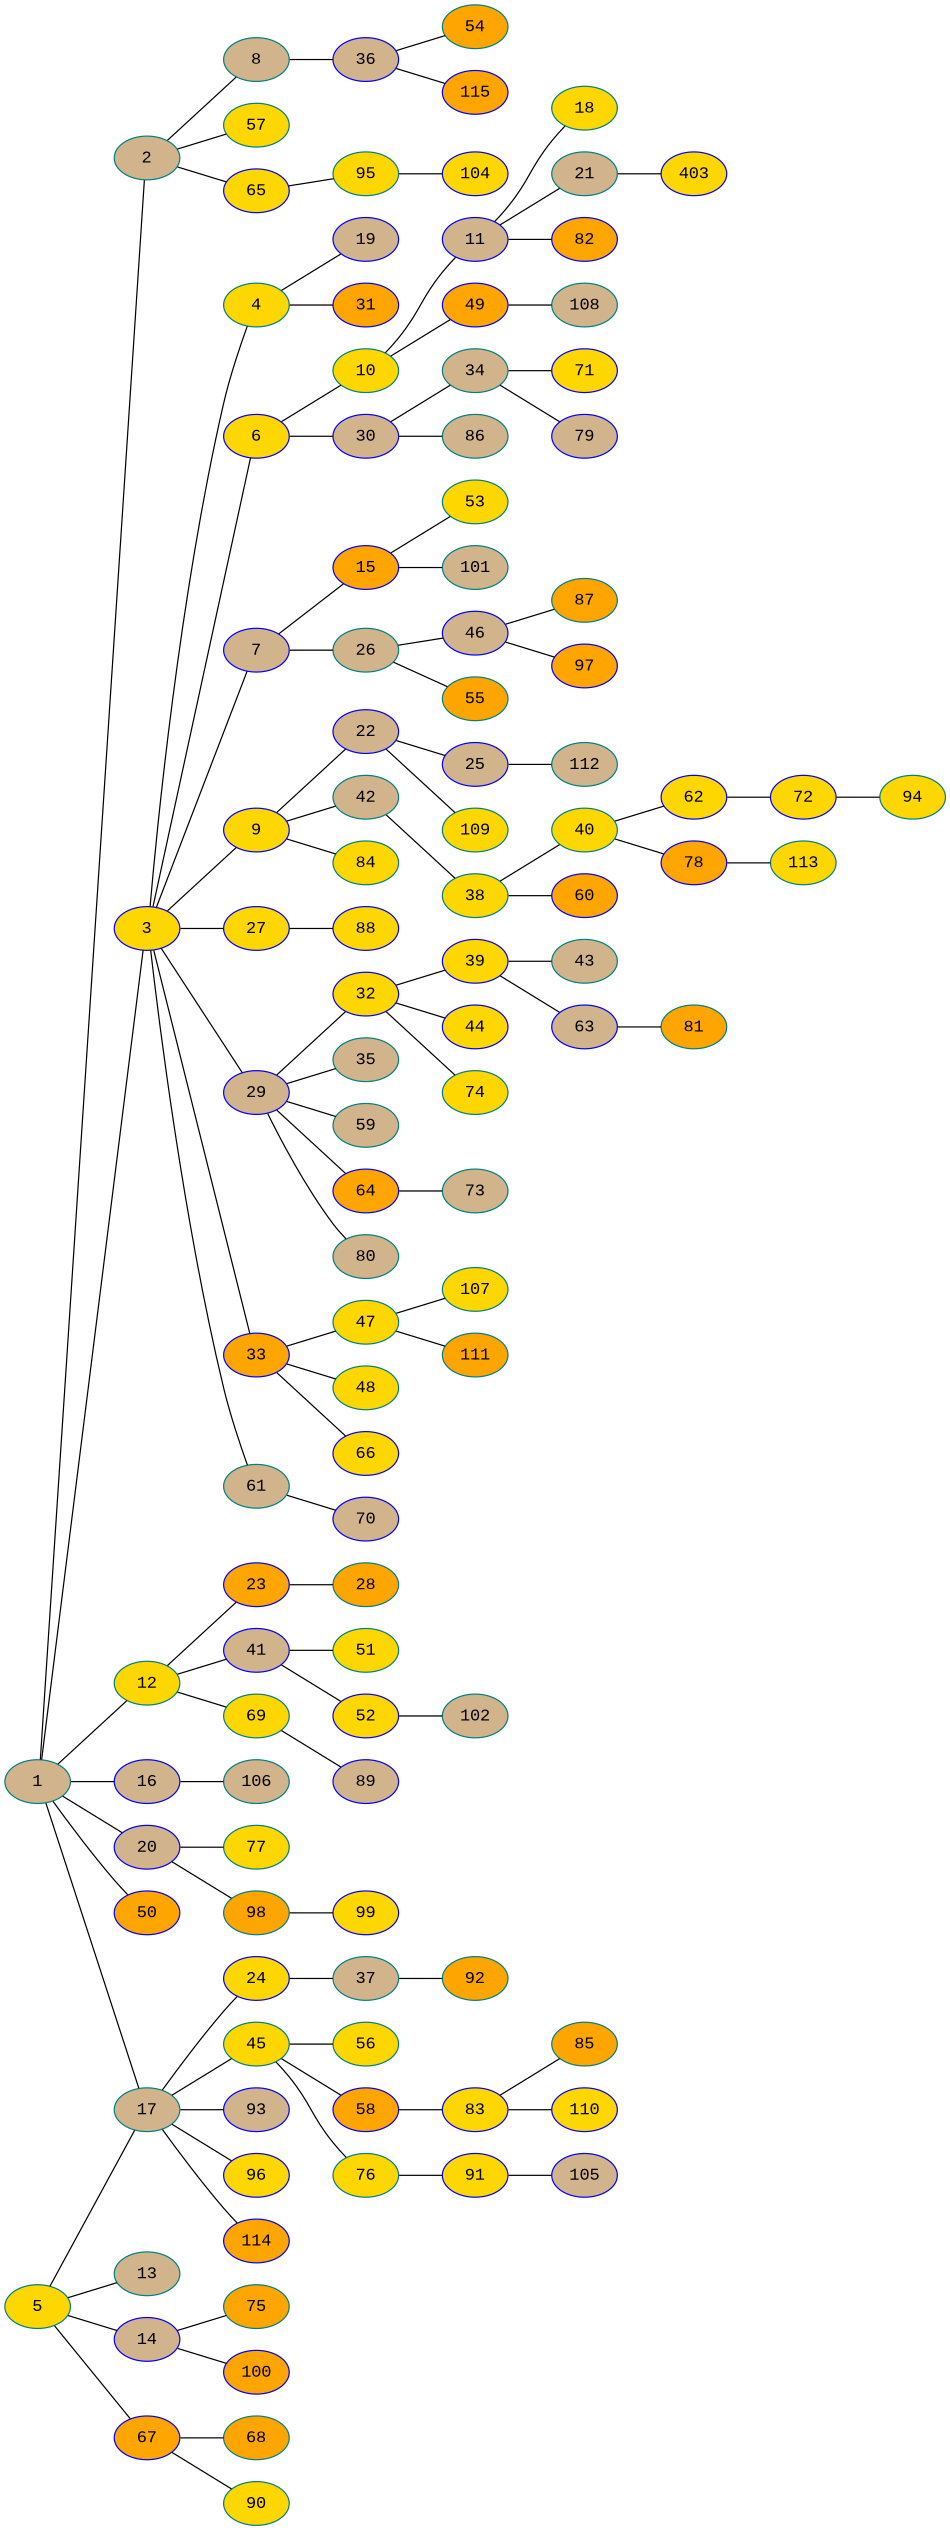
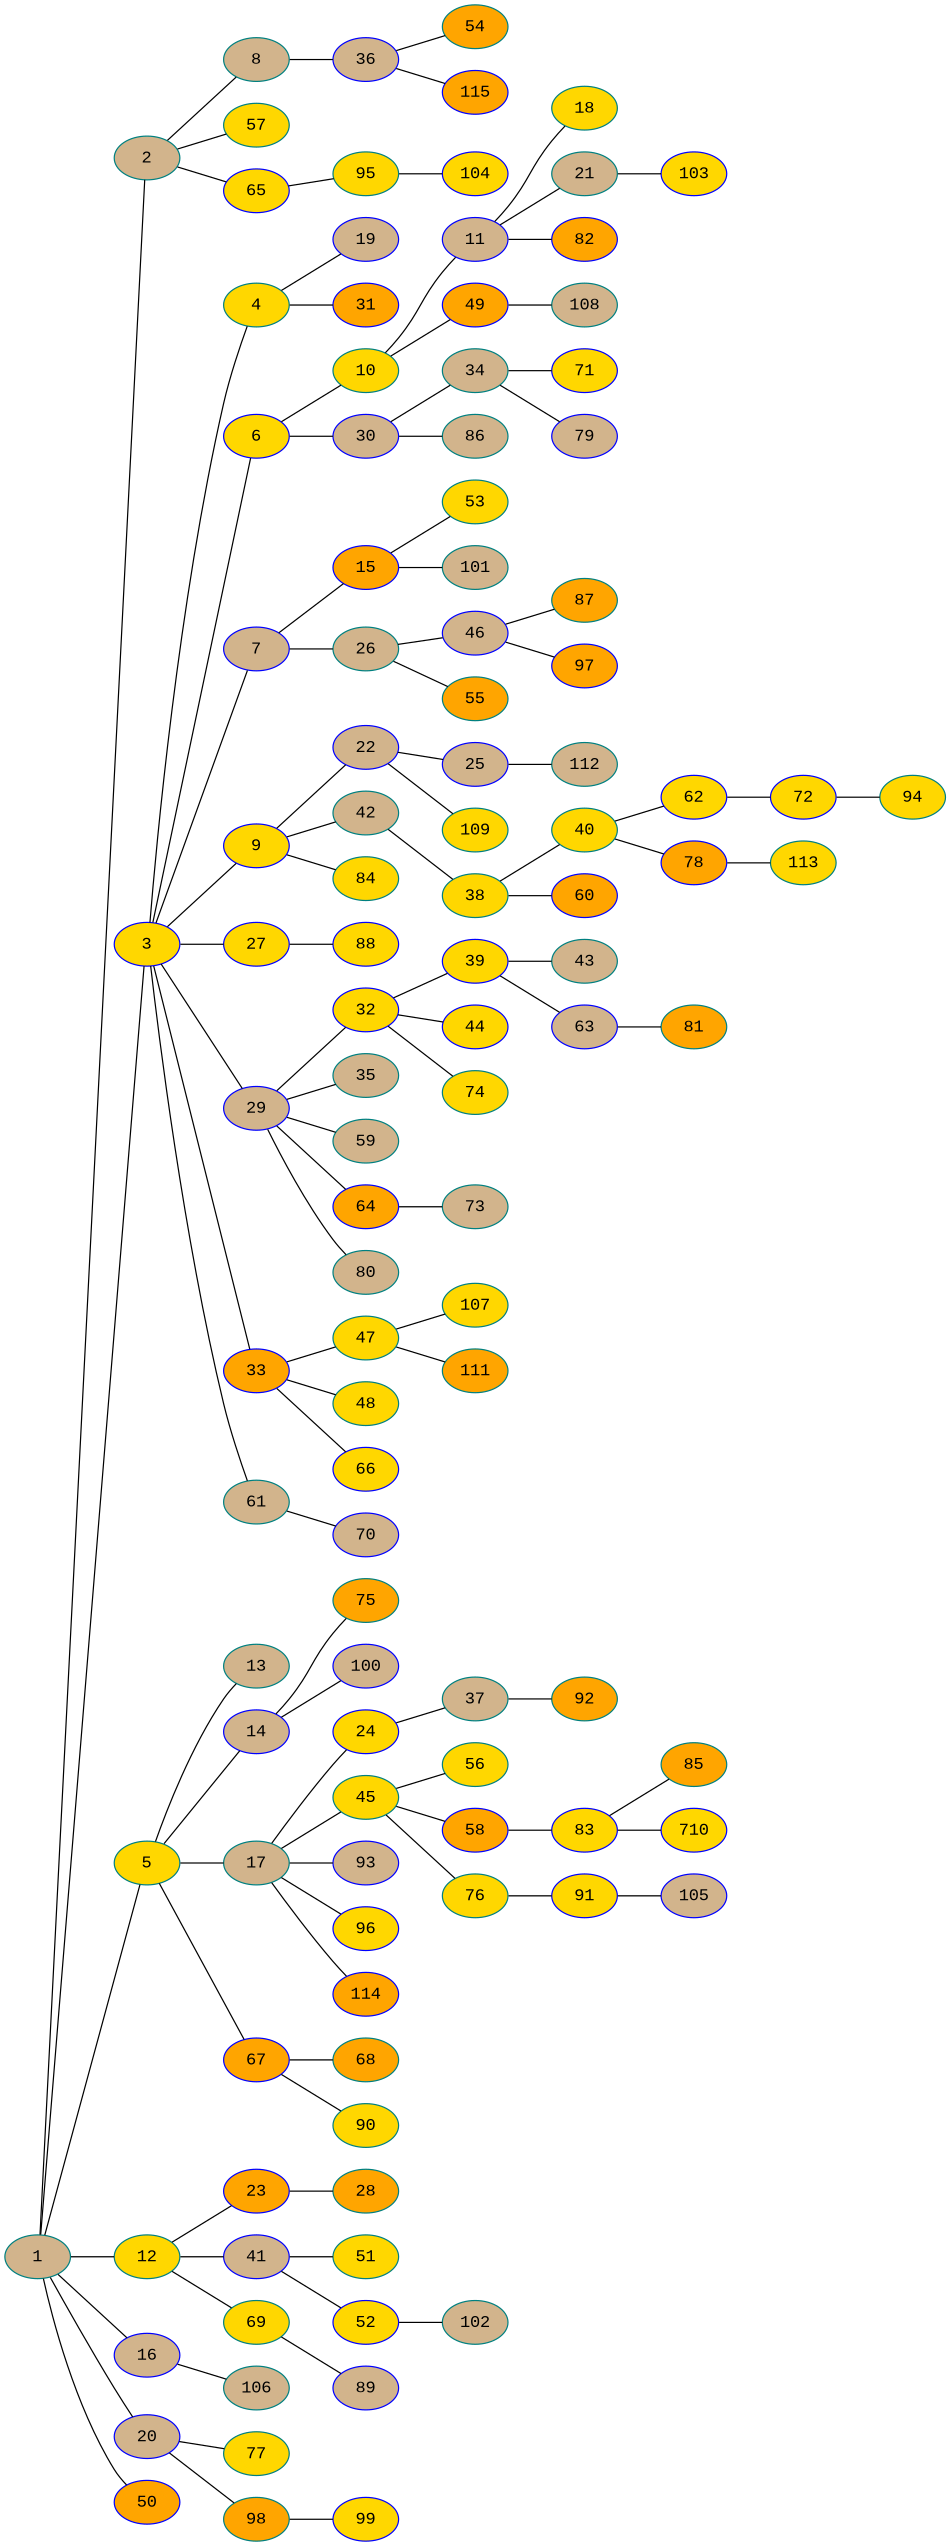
node "403": label "403" -> "103"
edge "1" -- "17": now "1" -- "5"
node "110": label "110" -> "710"
node "100": fillcolor orange -> tan
